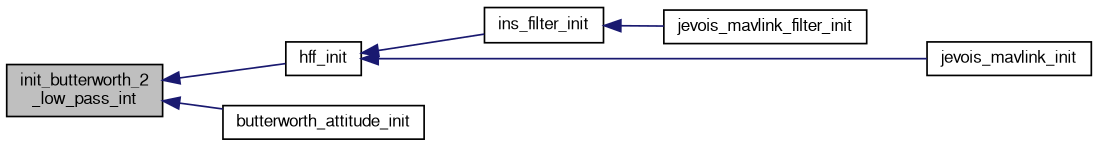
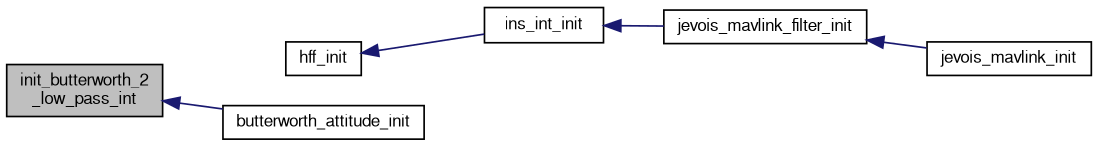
node "ins_filter_init": label "ins_filter_init" -> "ins_int_init"
edge "jevois_mavlink_init" -> "hff_init": now "jevois_mavlink_init" -> "jevois_mavlink_filter_init"
edge "hff_init" -> "init_butterworth_2 _low_pass_int": removed
